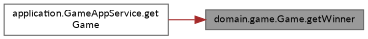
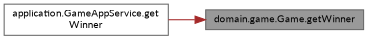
node "application.GameAppService.get Game": label "application.GameAppService.get Game" -> "application.GameAppService.get Winner"
